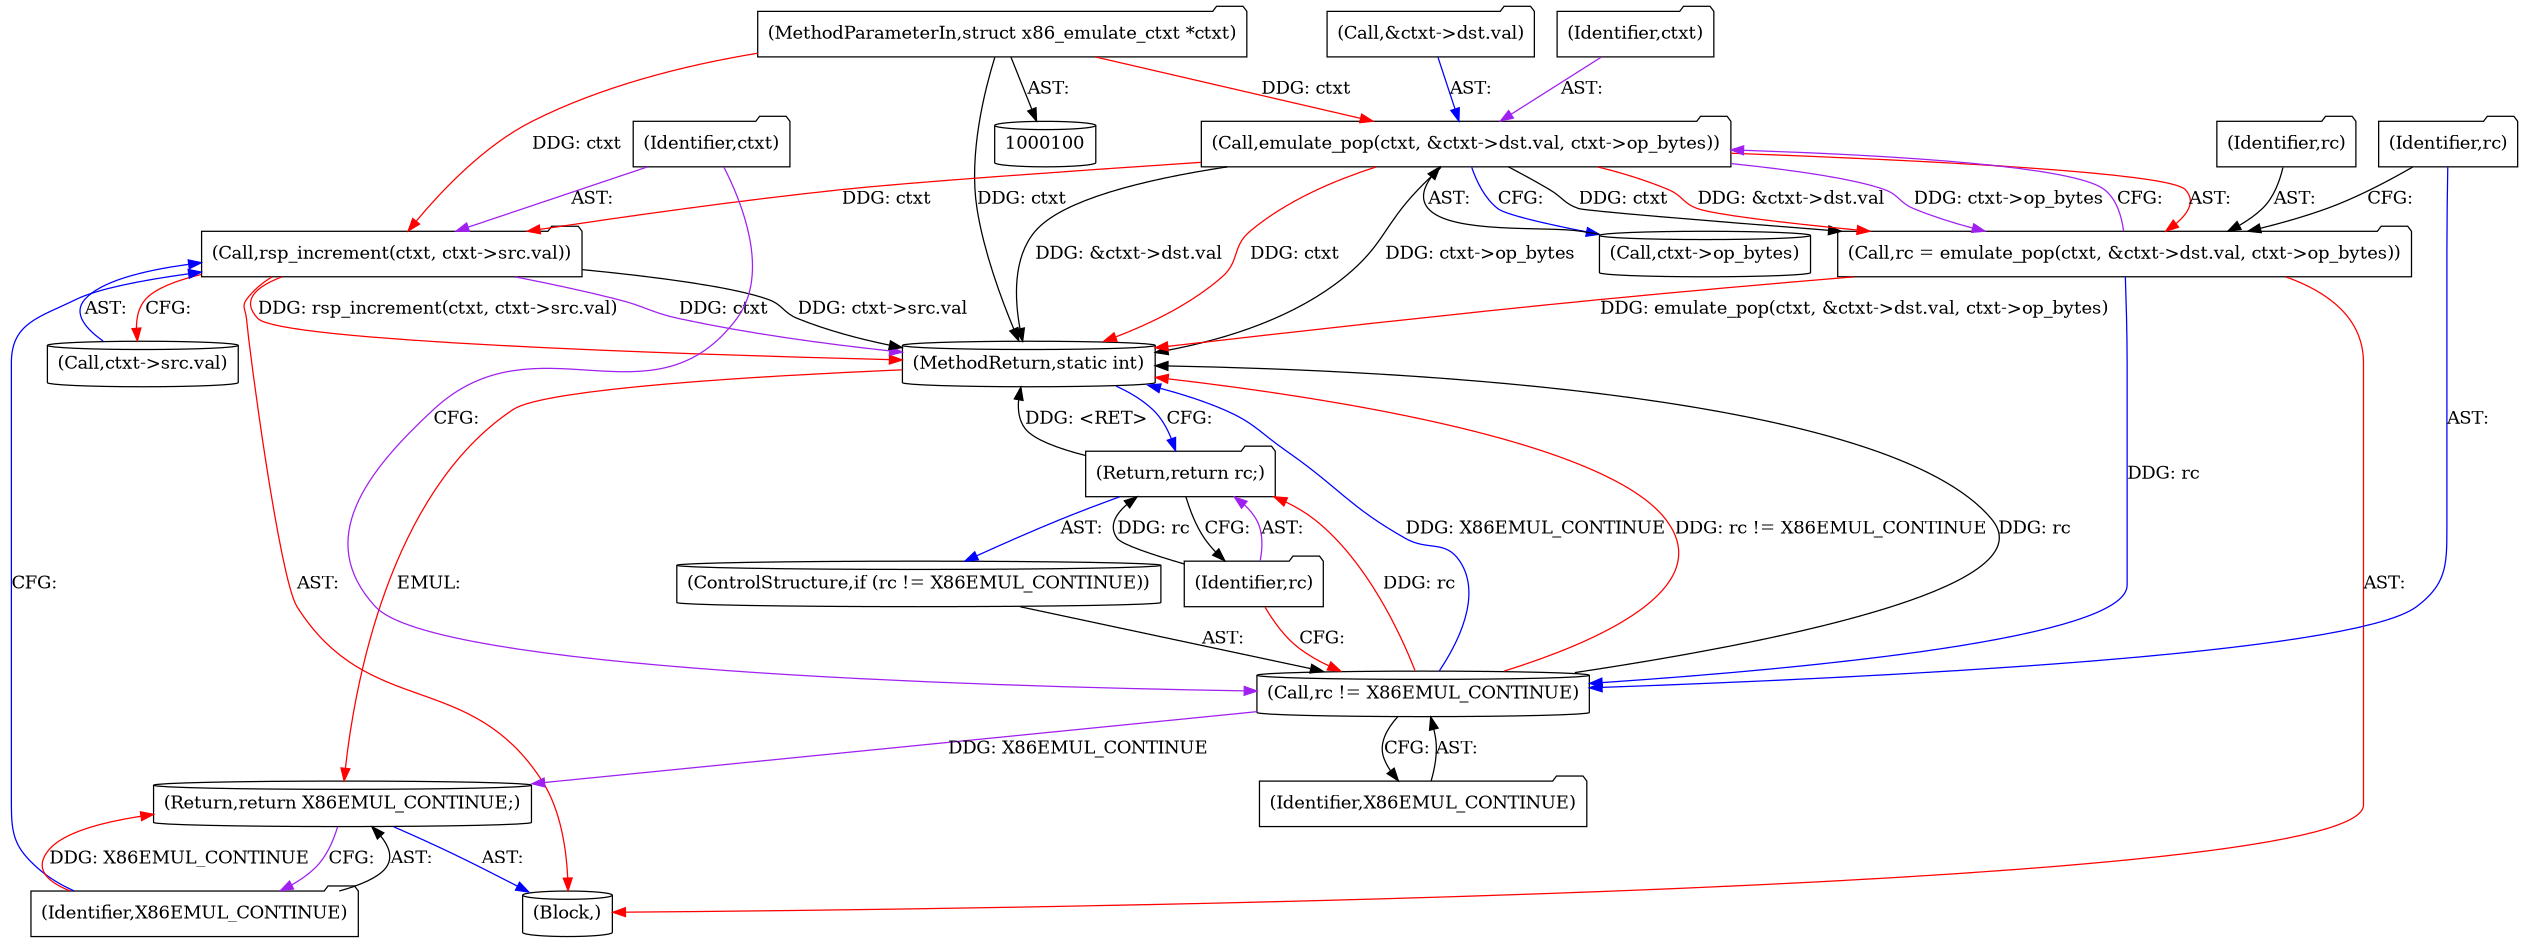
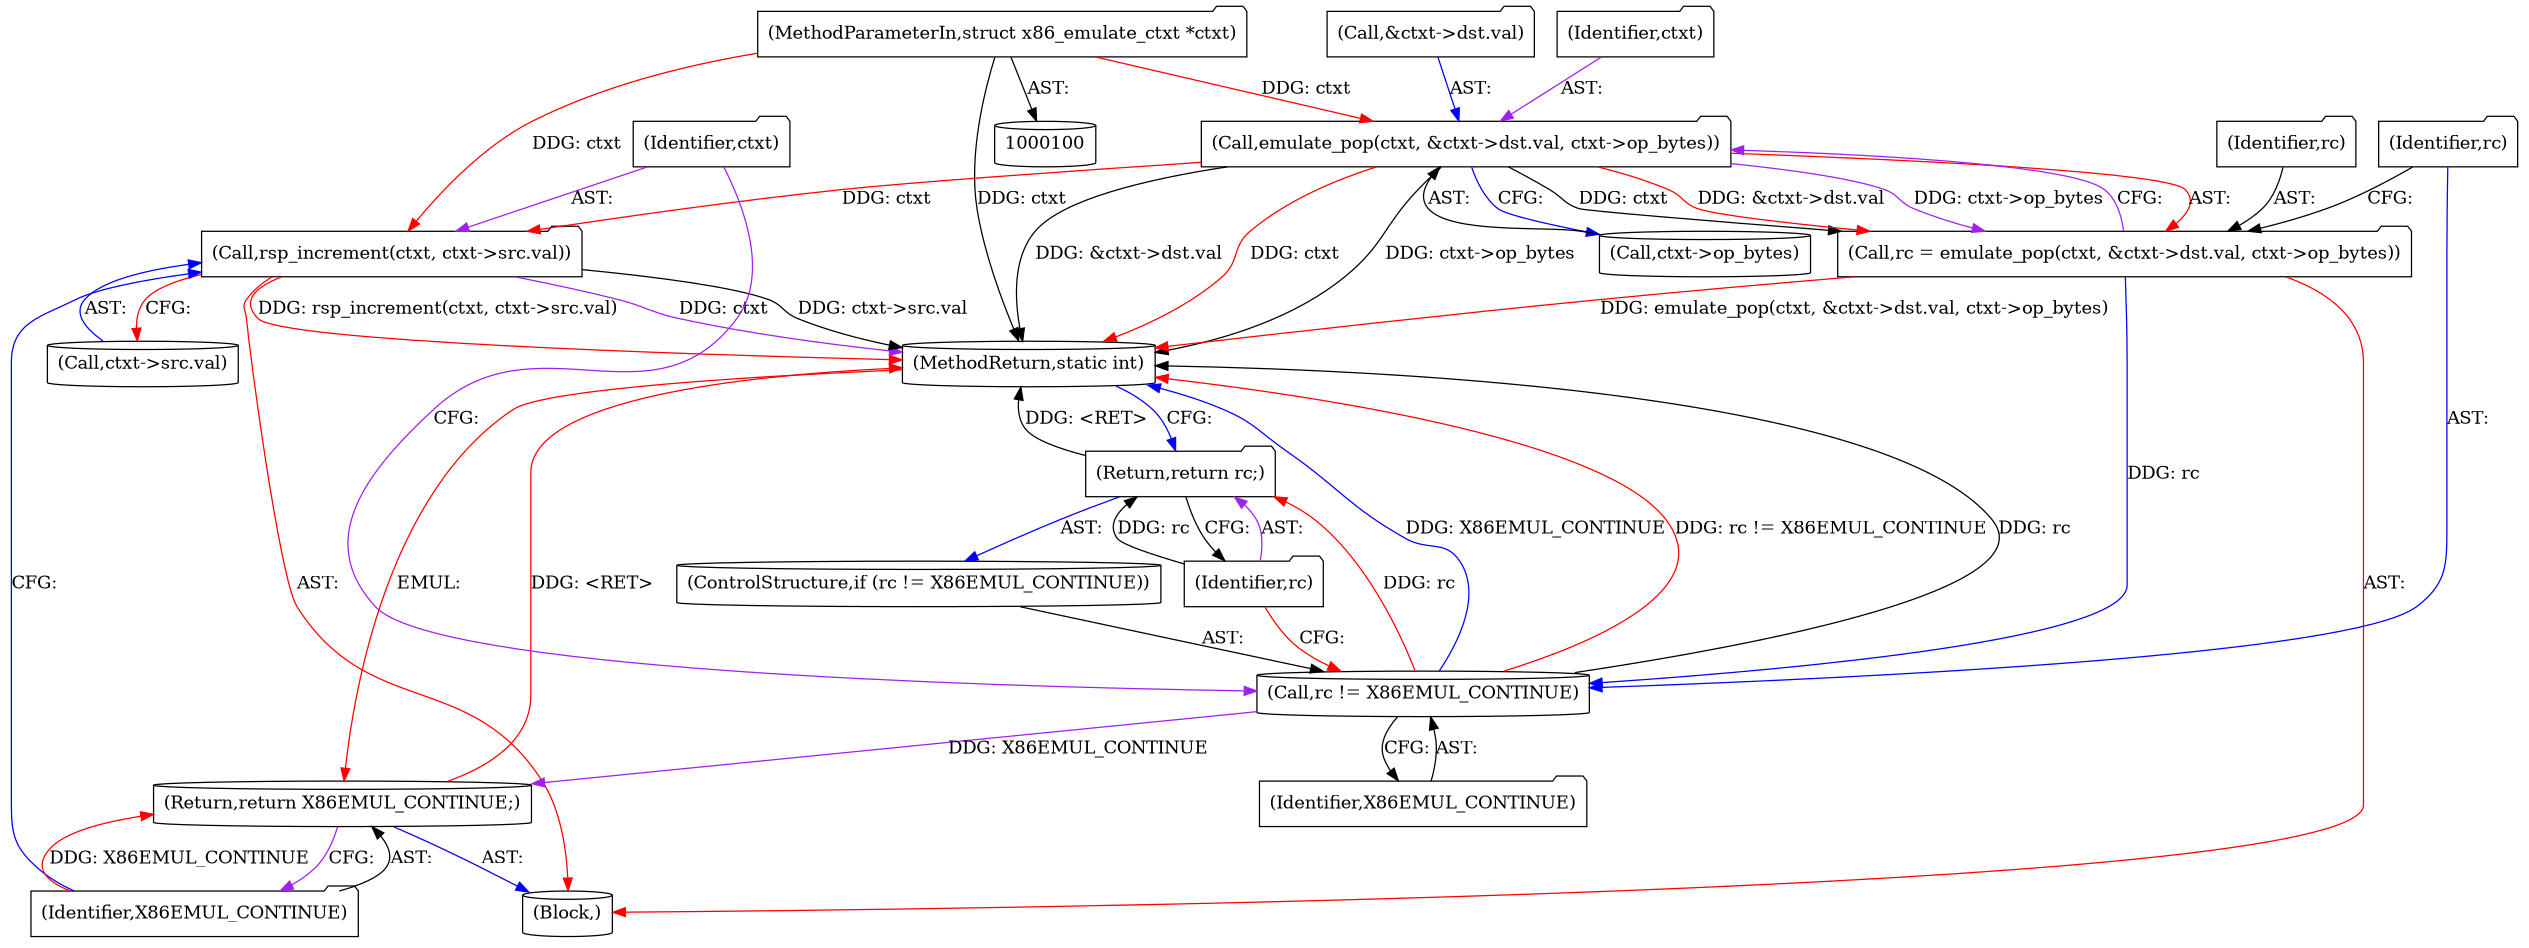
edge "(Return,return X86EMUL_CONTINUE;)" -> "(MethodReturn,static int)": added, label "DDG: <RET>"
